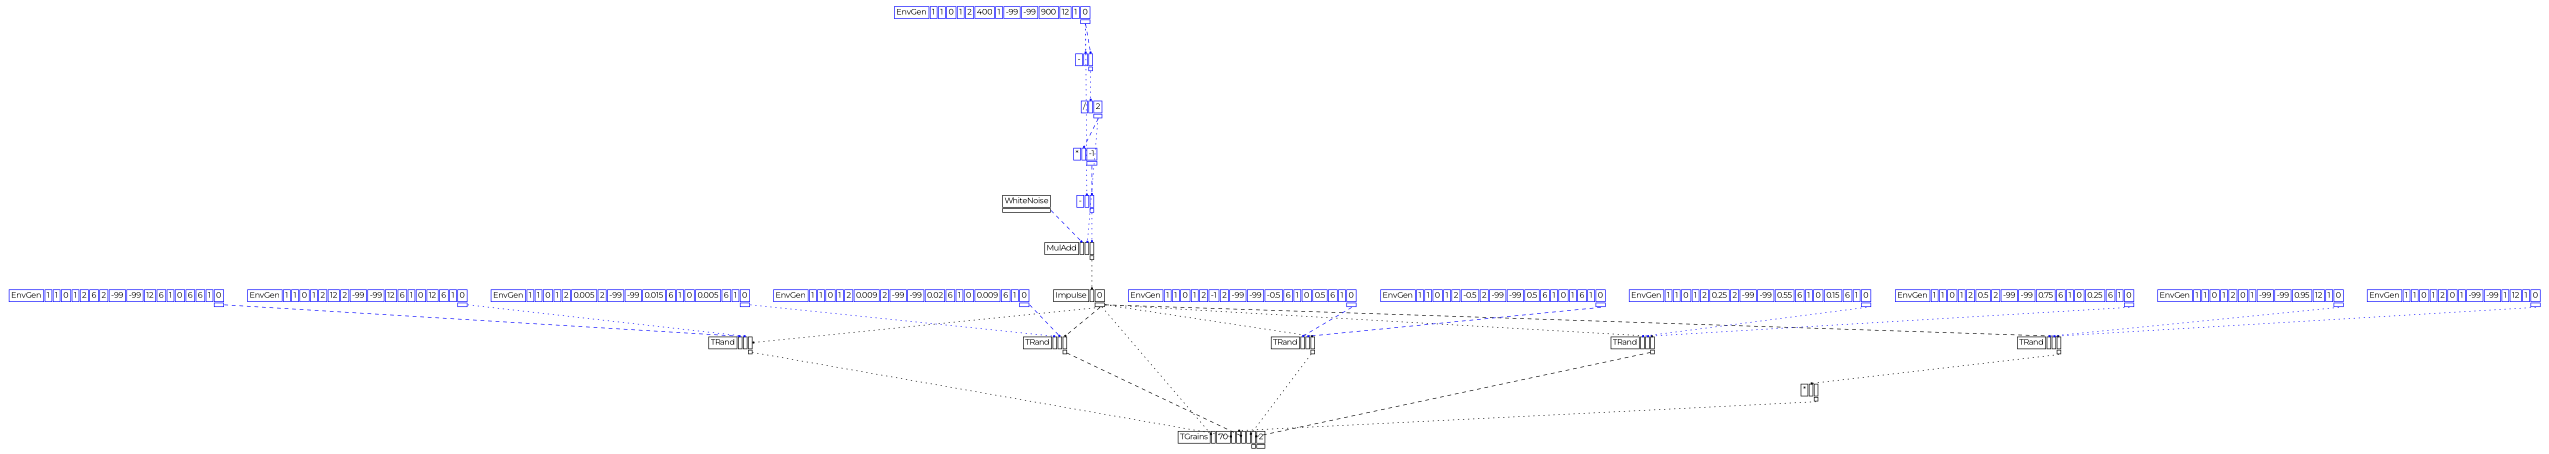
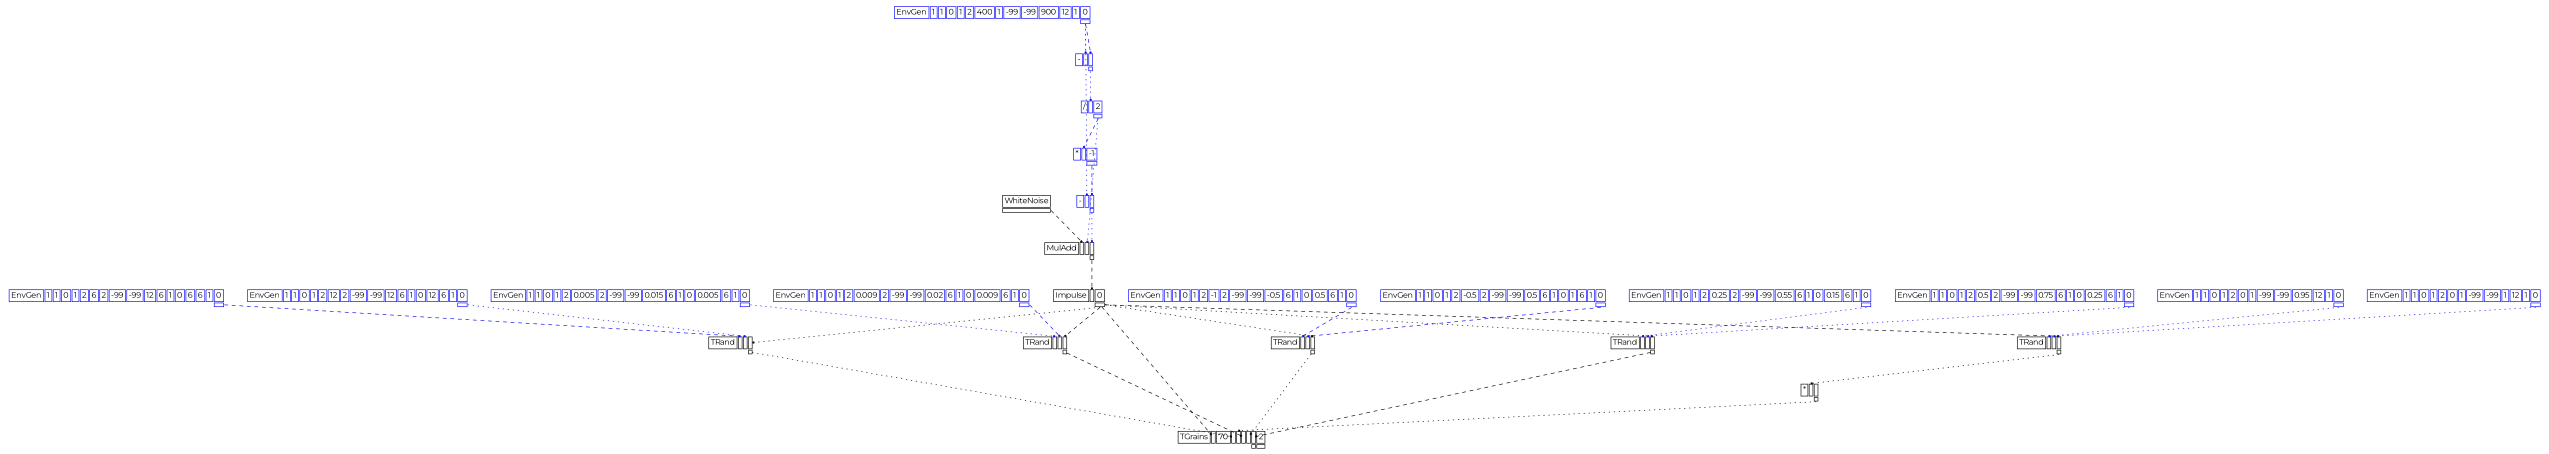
edge "WhiteNoise" -> "MulAdd": color blue -> black
edge "MulAdd" -> "Impulse": style dotted -> dashed
edge "Impulse" -> "TGrains": style dotted -> dashed
